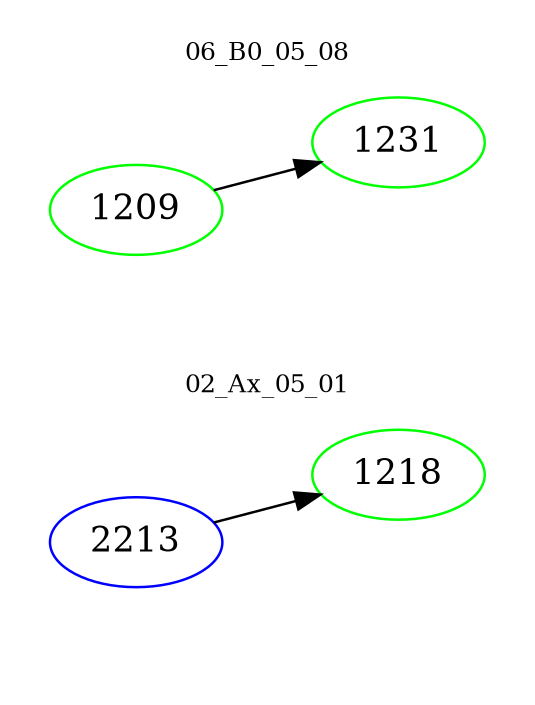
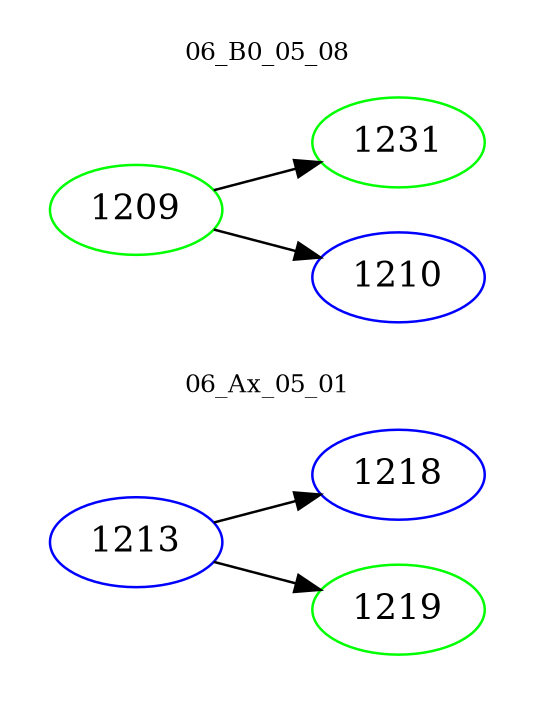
node "1210": added
cluster "02_Ax_05_01": label "02_Ax_05_01" -> "06_Ax_05_01"
node "1218": color green -> blue
node "2213": label "2213" -> "1213"
node "1219": added
